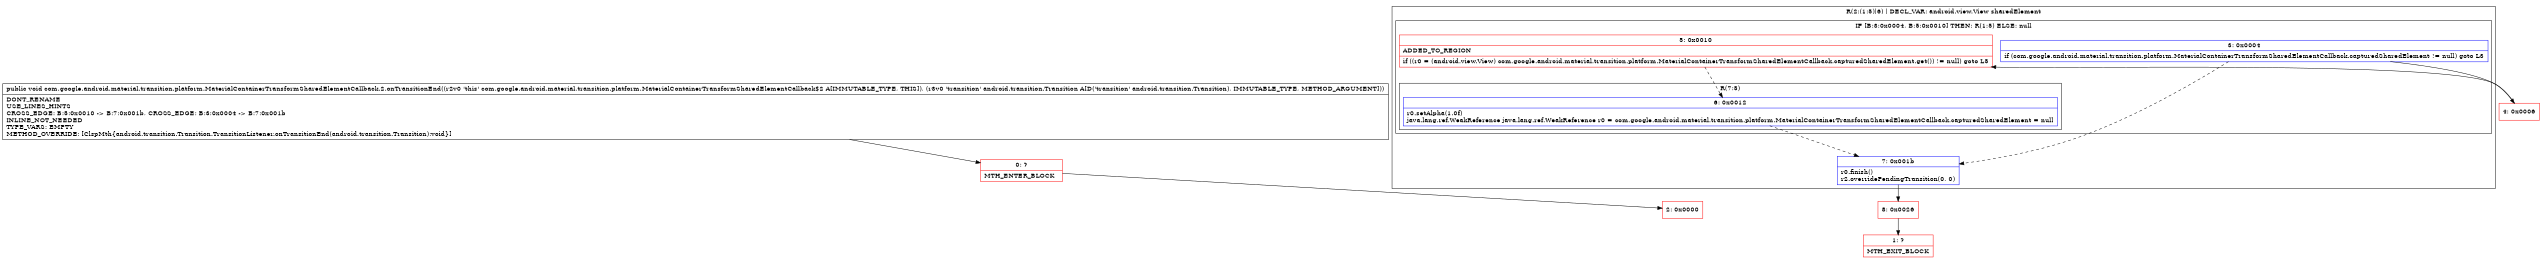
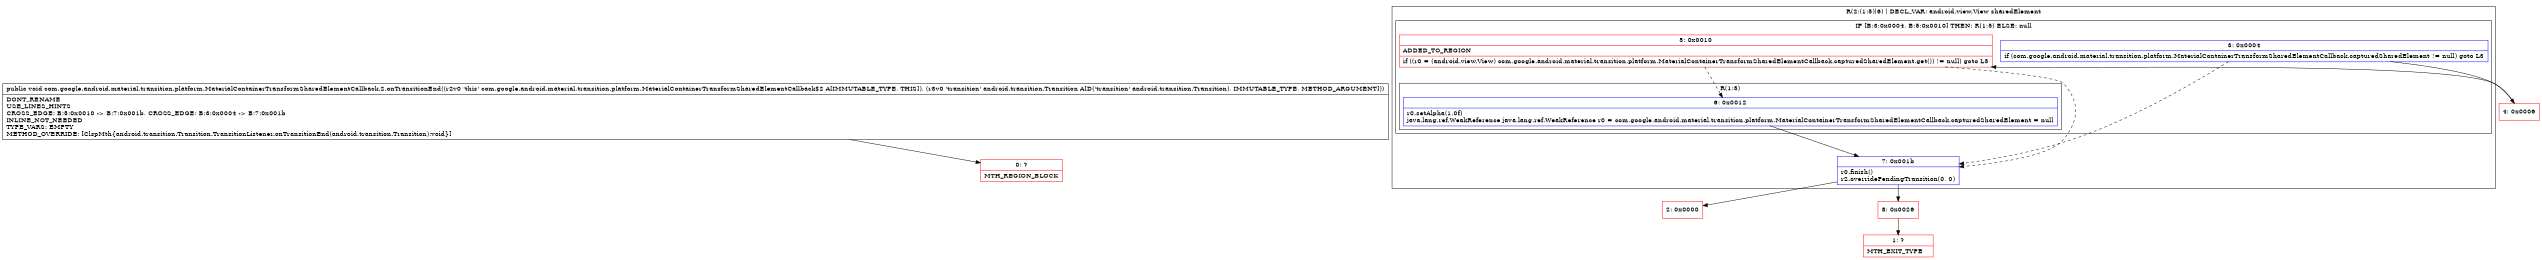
cluster "R(7:5)": label "R(7:5)" -> "R(1:5)"
edge "5: 0x0010" -> "7: 0x001b": added
edge "6: 0x0012" -> "7: 0x001b": style dashed -> solid
node "0: ?": text "MTH_ENTER_BLOCK" -> "MTH_REGION_BLOCK"
edge "0: ?" -> "2: 0x0000": now "7: 0x001b" -> "2: 0x0000"
node "1: ?": text "MTH_EXIT_BLOCK" -> "MTH_EXIT_TYPE"
